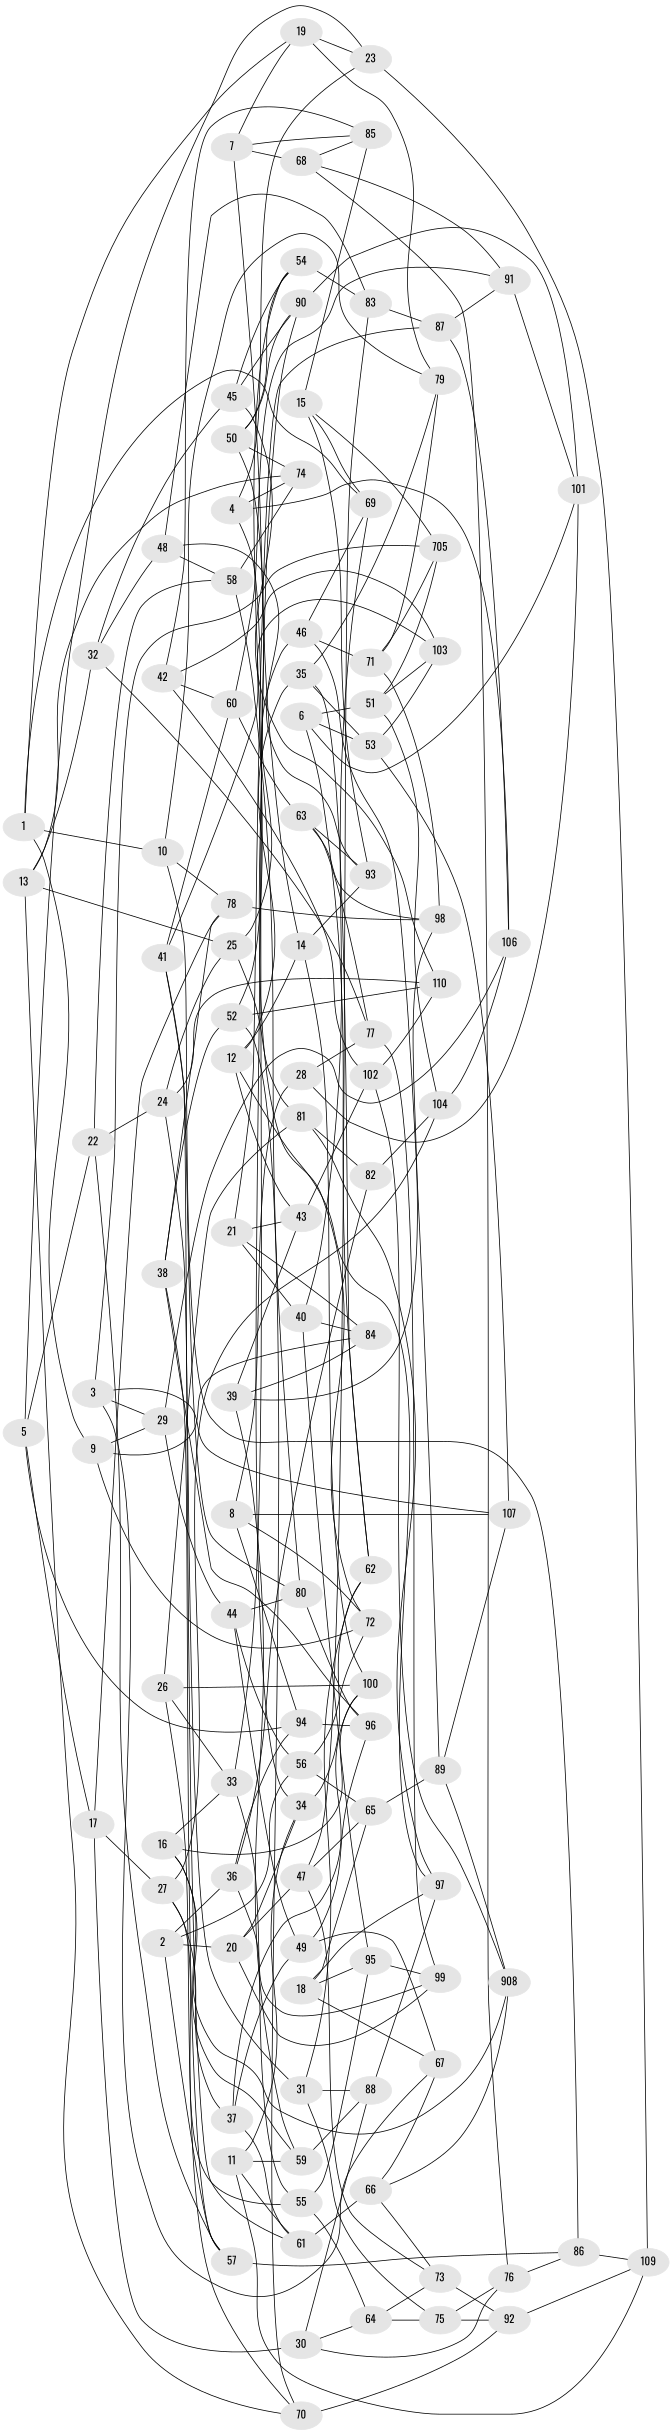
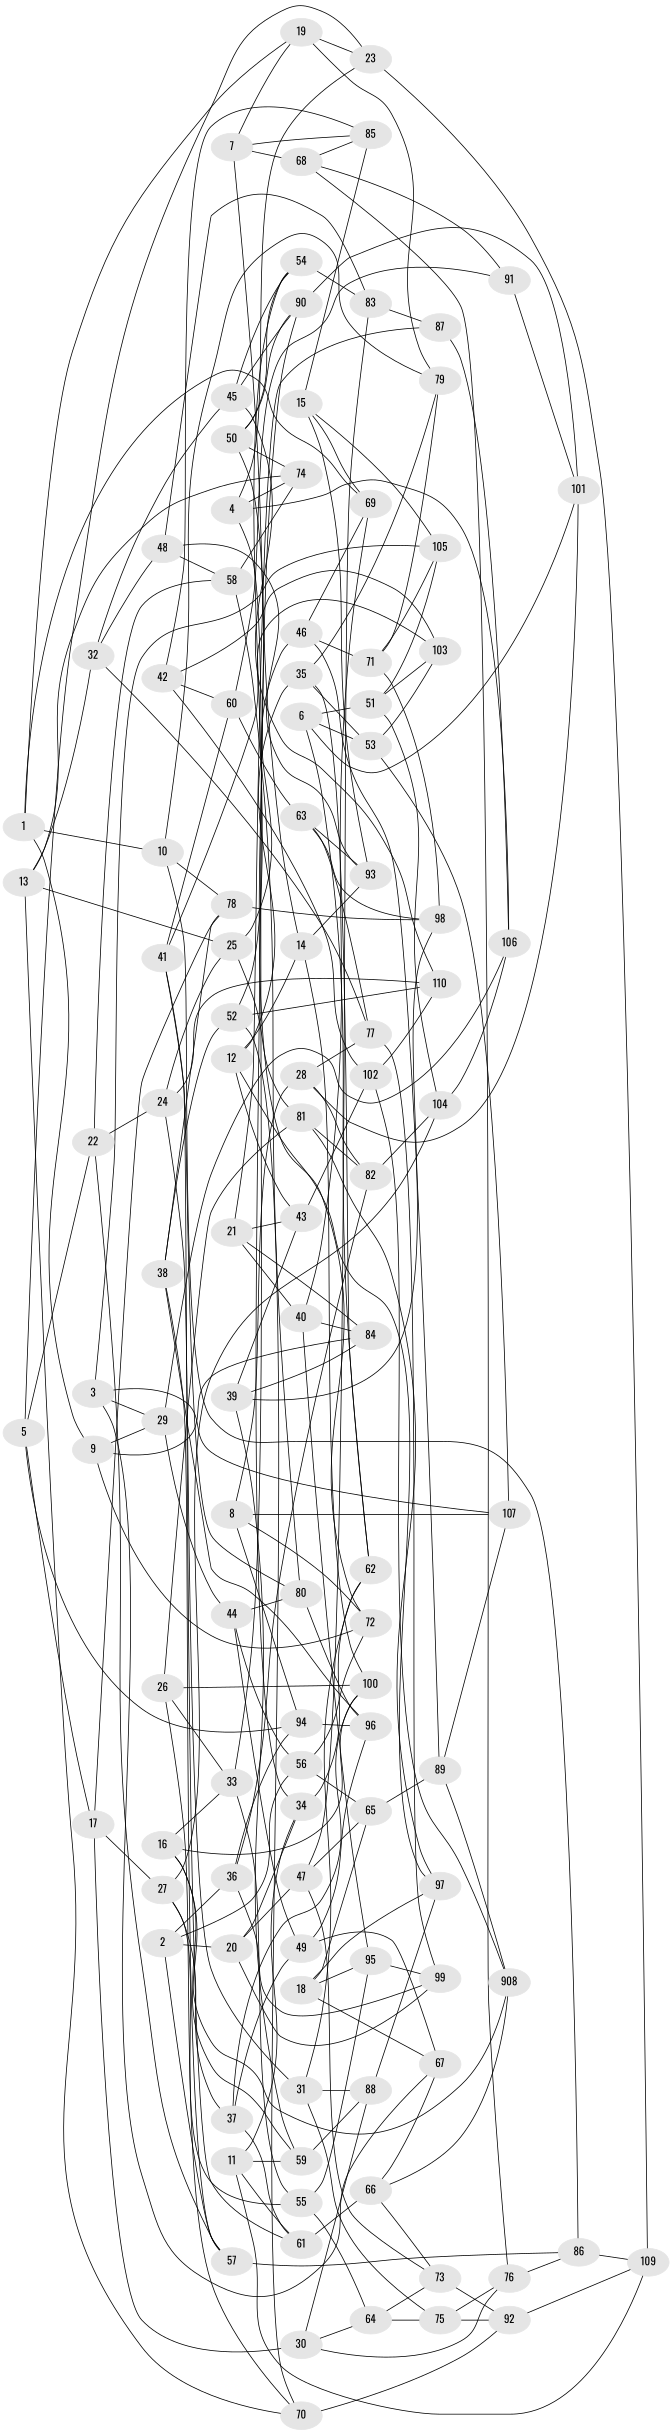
edge "91" -- "87": removed
node "705": label "705" -> "105"
edge "28" -- "82": added
